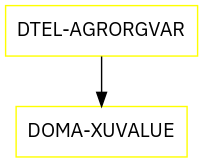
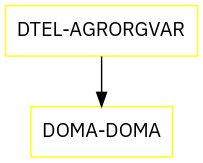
node "DOMA-XUVALUE": label "DOMA-XUVALUE" -> "DOMA-DOMA"
